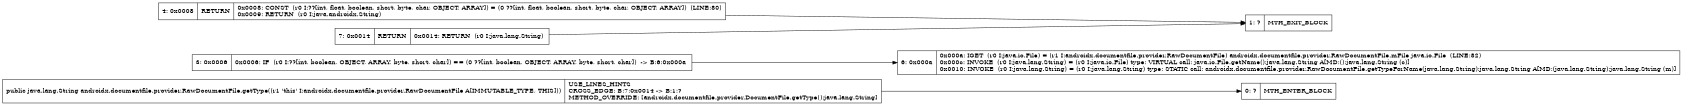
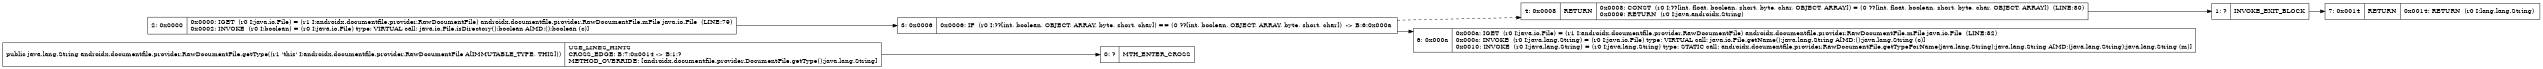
edge "3: 0x0006" -> "4: 0x0008": added
node "1: ?": text "MTH_EXIT_BLOCK" -> "INVOKE_EXIT_BLOCK"
node "2: 0x0000": added
edge "7: 0x0014" -> "1: ?": reversed
node "7: 0x0014": text "0x0014: RETURN  (r0 I:java.lang.String)" -> "0x0014: RETURN  (r0 I:lang.lang.String)"
node "0: ?": text "MTH_ENTER_BLOCK" -> "MTH_ENTER_CROSS"
